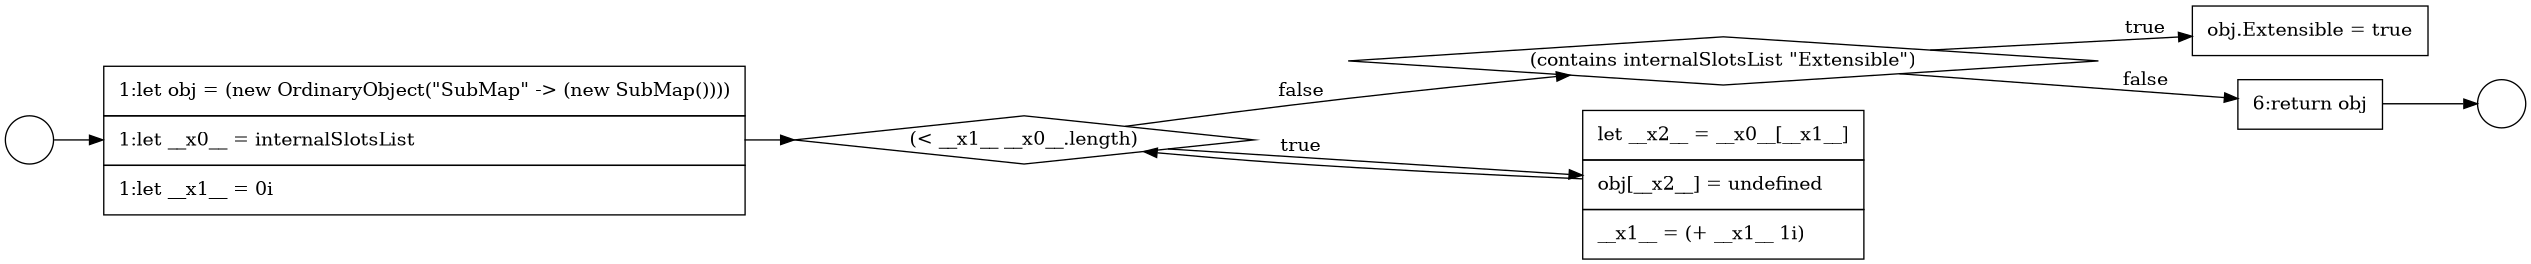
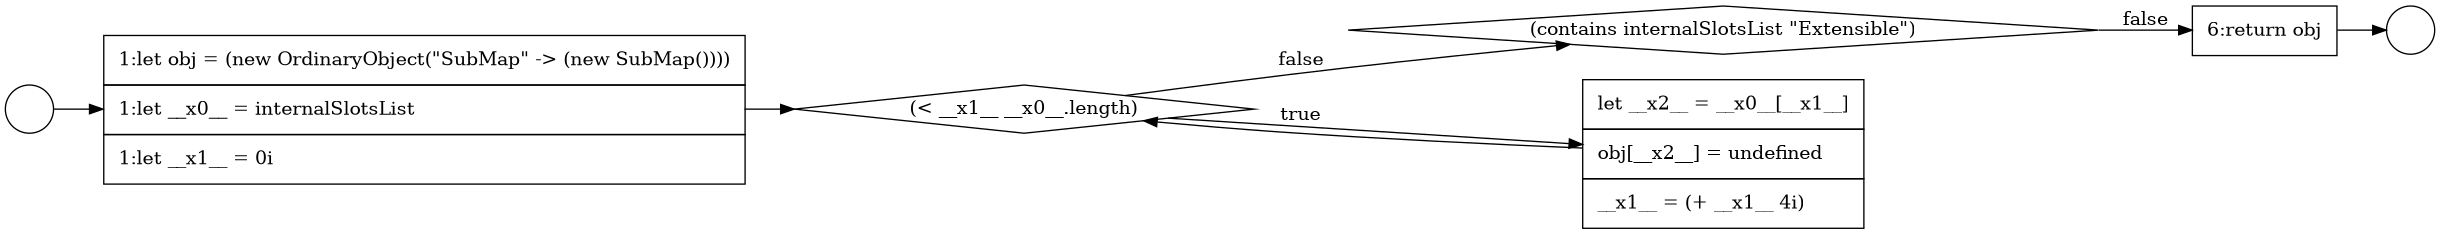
node "obj.Extensible = true": removed
node "let __x2__ = __x0__[__x1__]": text "__x1__ = (+ __x1__ 1i)" -> "__x1__ = (+ __x1__ 4i)"
